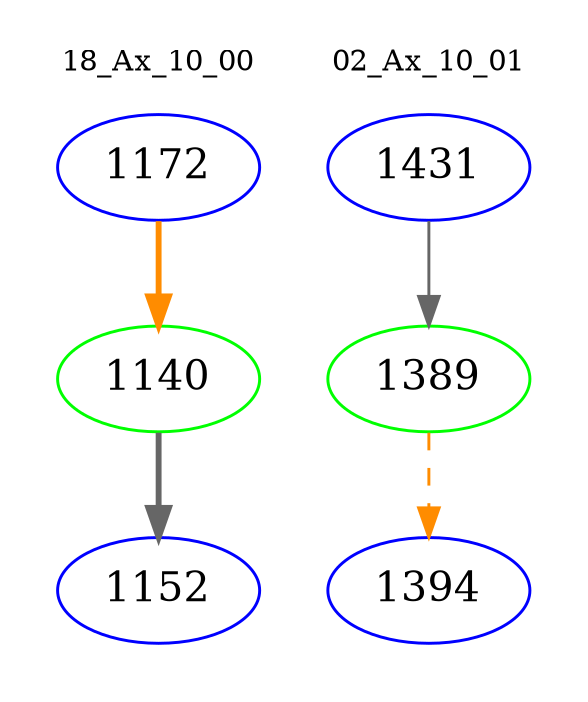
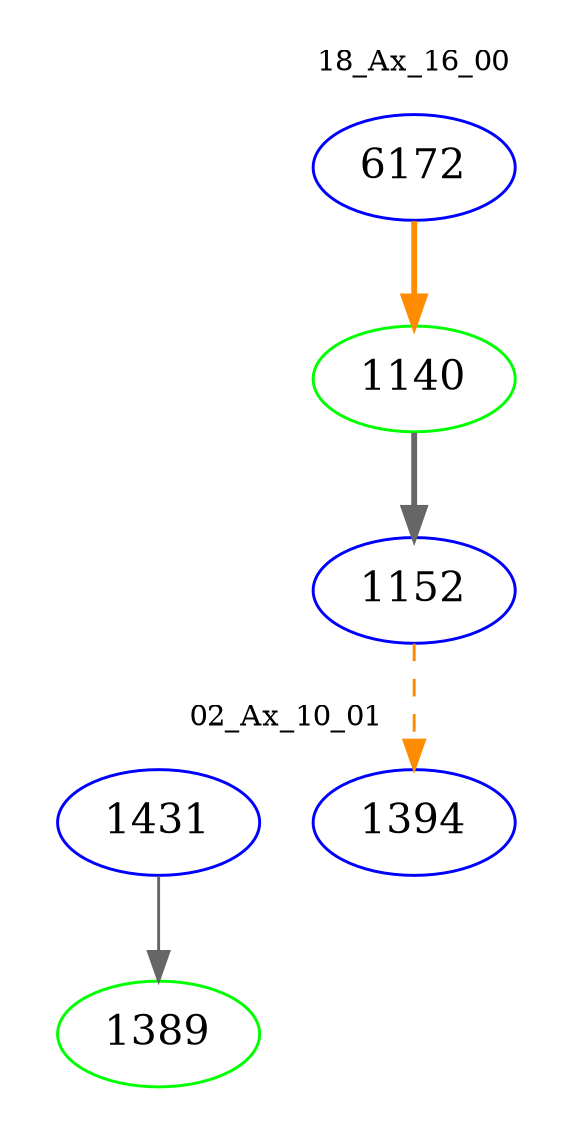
cluster "18_Ax_10_00": label "18_Ax_10_00" -> "18_Ax_16_00"
node "1172": label "1172" -> "6172"
edge "1389" -> "1394": now "1152" -> "1394"
